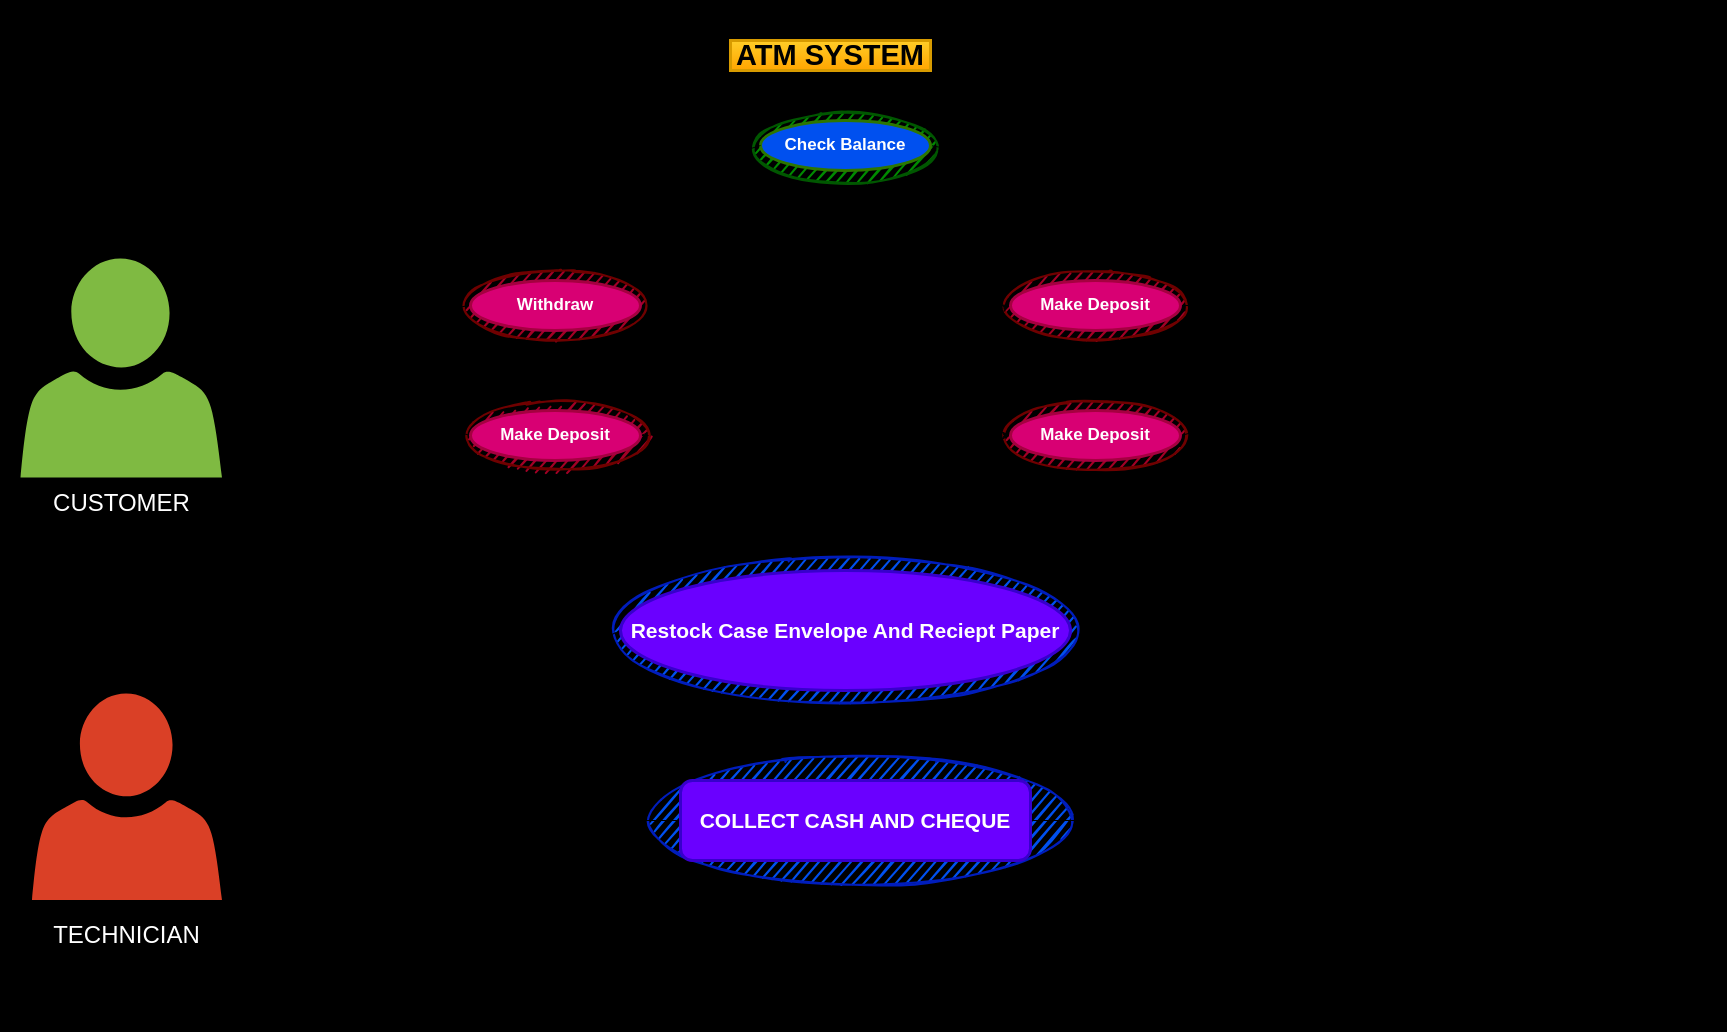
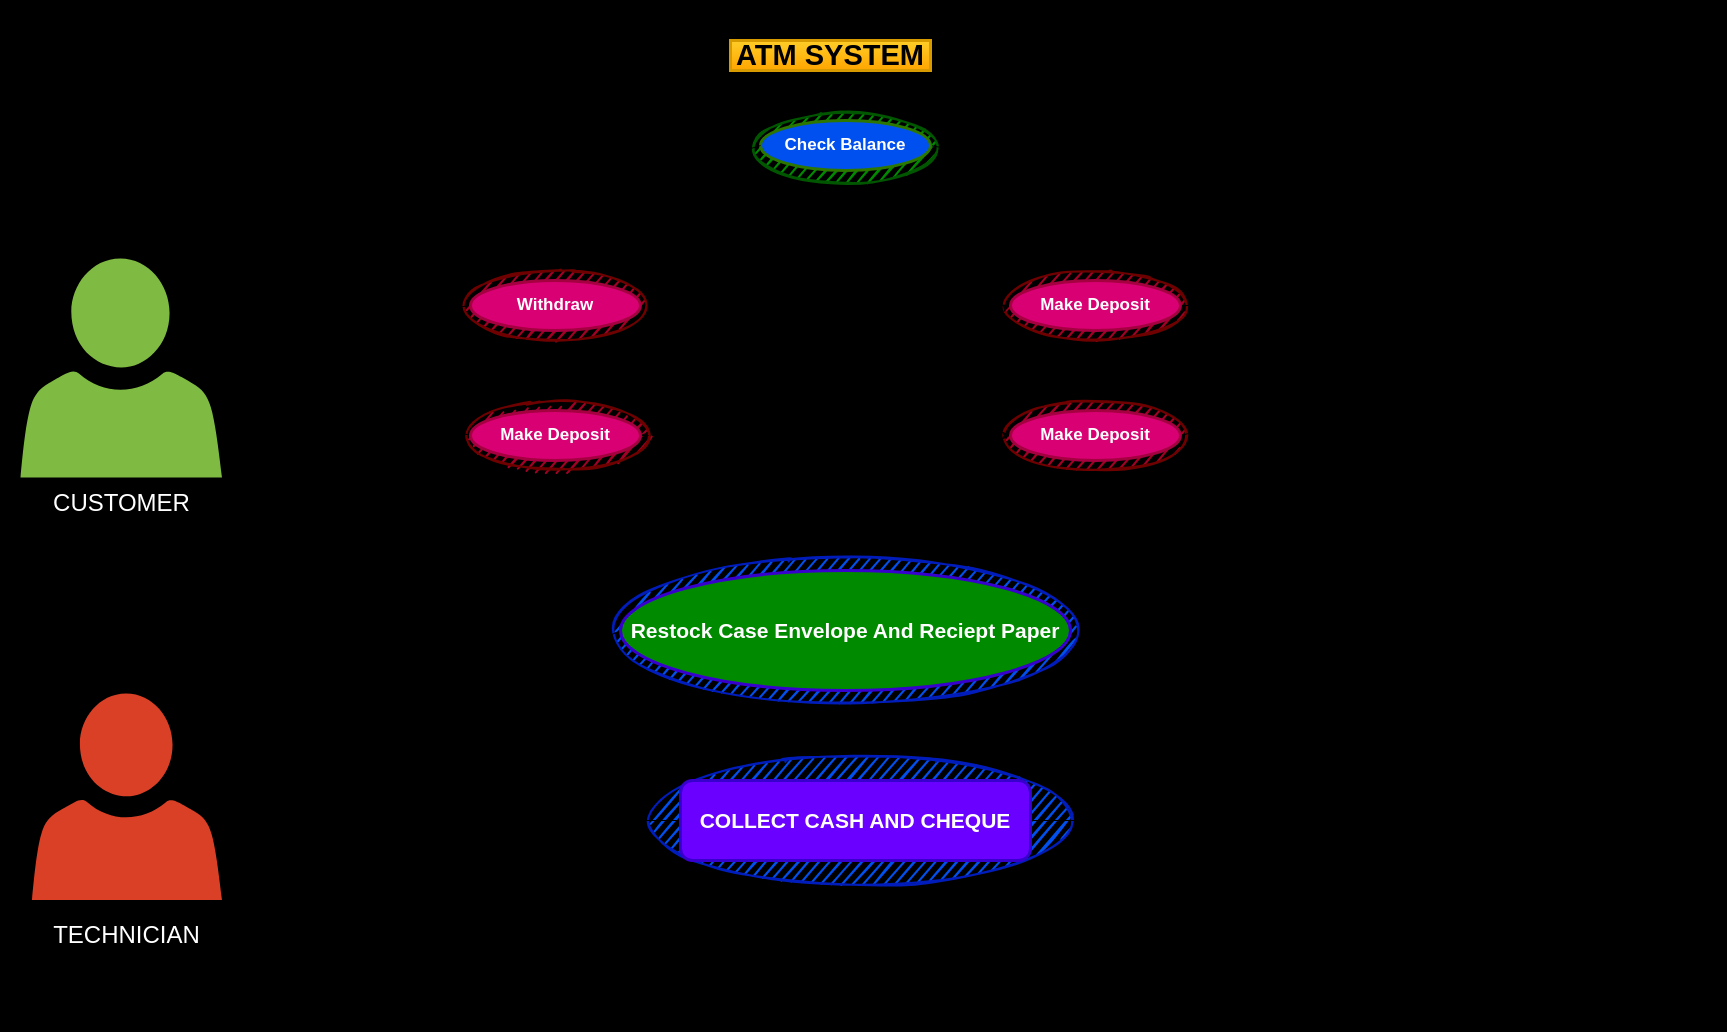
node "Restock Case Envelope And Reciept Paper": fillcolor #6a00ff -> #008a00
